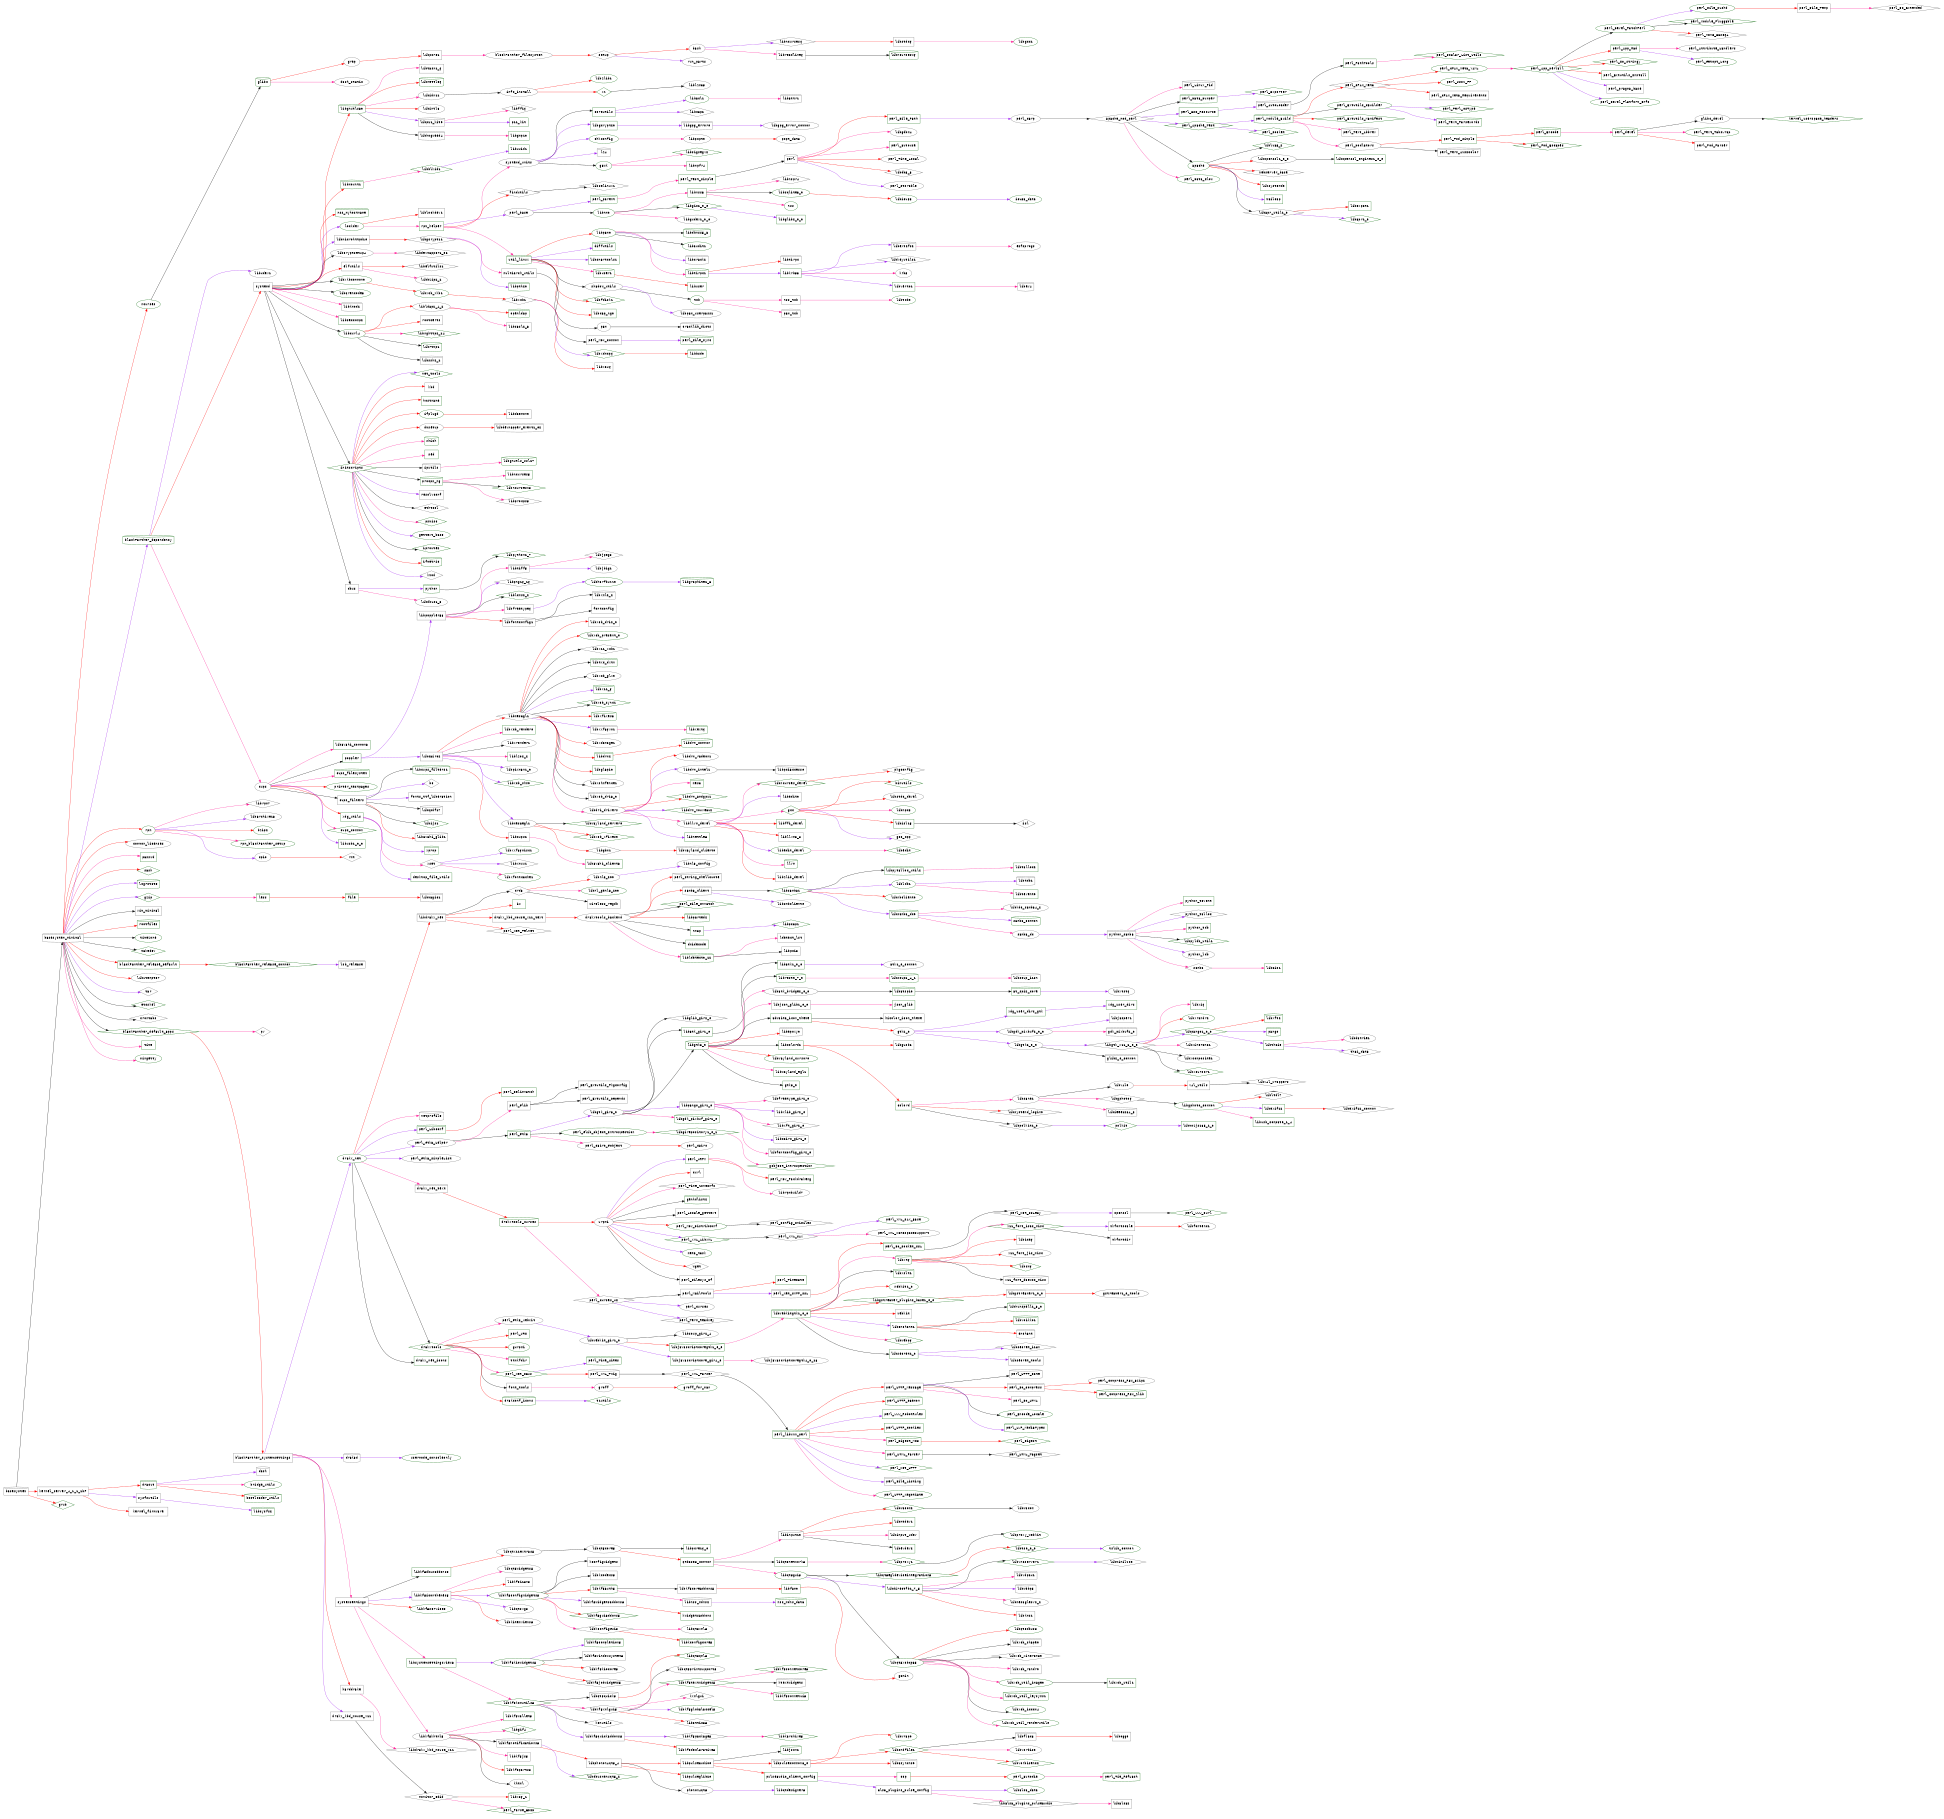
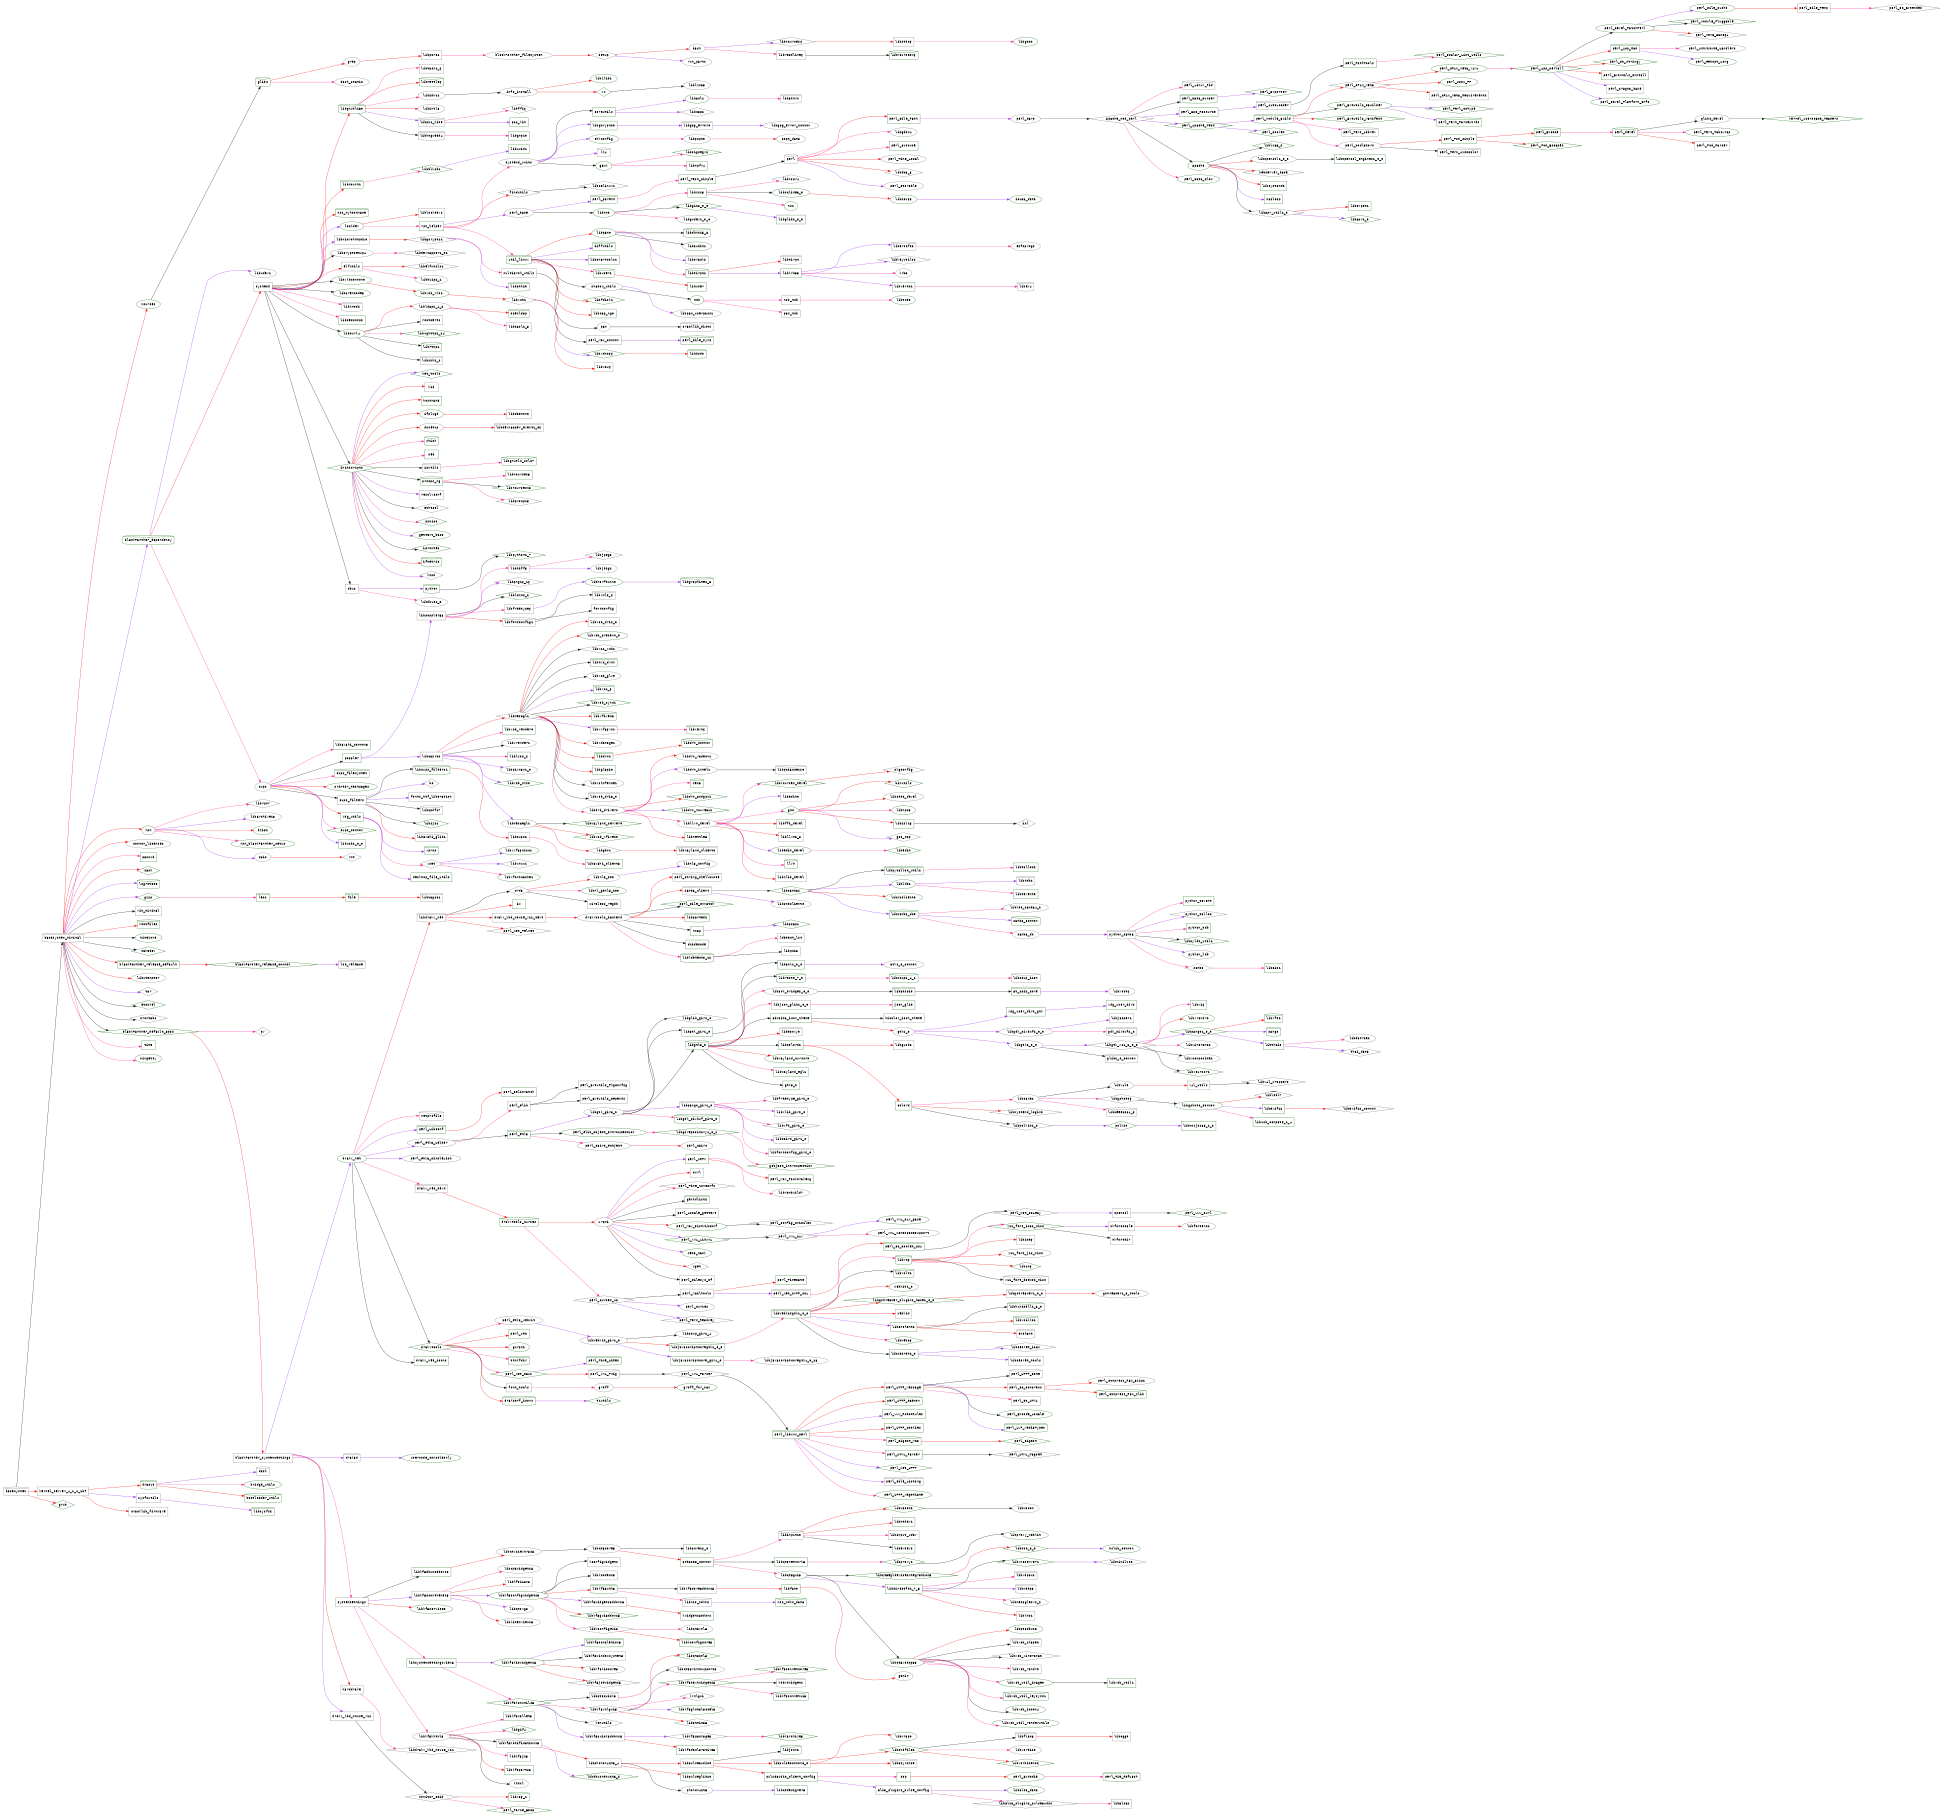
edge "libcurl4" -> "rootcerts": color red -> black
edge "libdri_drivers" -> "libnettle5": color purple -> red
node "kernel_firmware": label "kernel_firmware" -> "cracklib_firmware"
